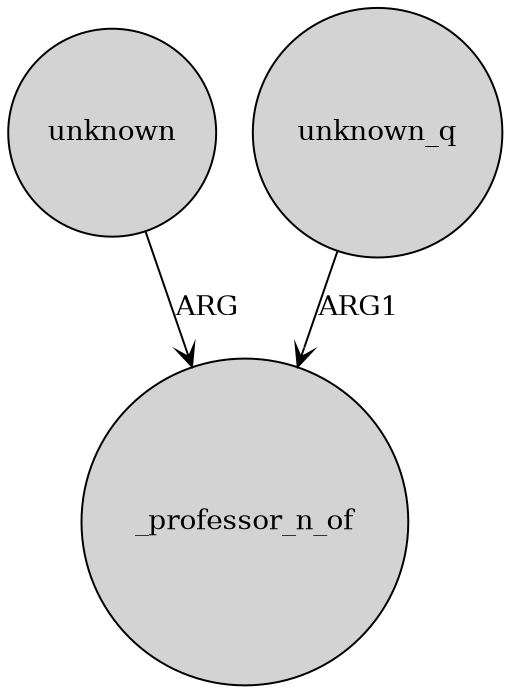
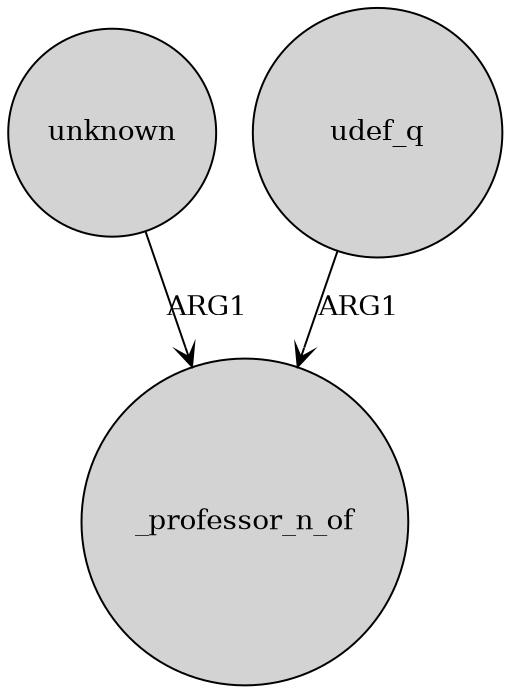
node "unknown_q": label "unknown_q" -> "udef_q"
edge "unknown" -> "_professor_n_of": label "ARG" -> "ARG1"
